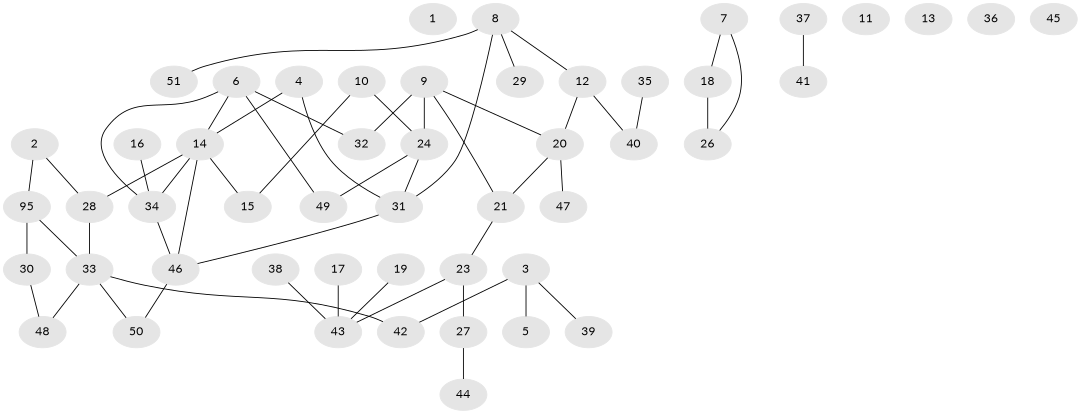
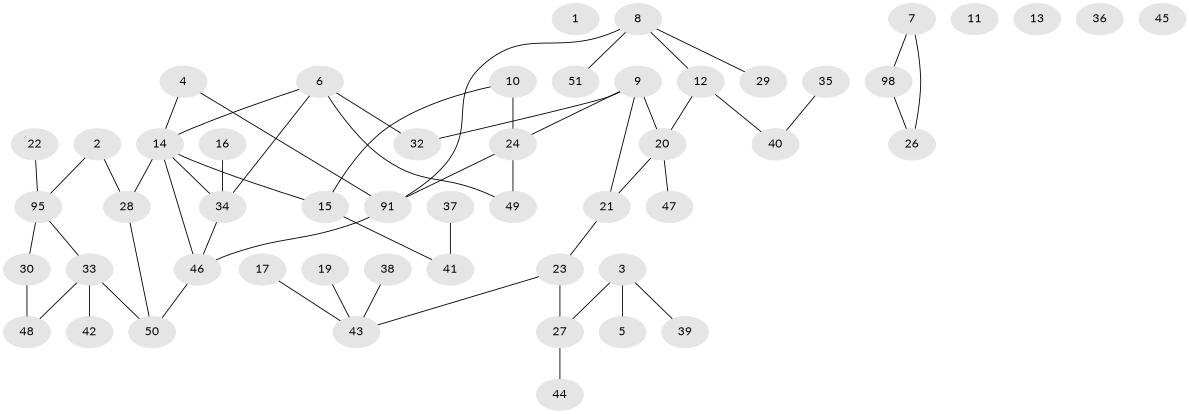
node "18": label "18" -> "98"
node "22": added
node "31": label "31" -> "91"
edge "28" -- "33": now "28" -- "50"
edge "15" -- "41": added
edge "3" -- "42": now "3" -- "27"
